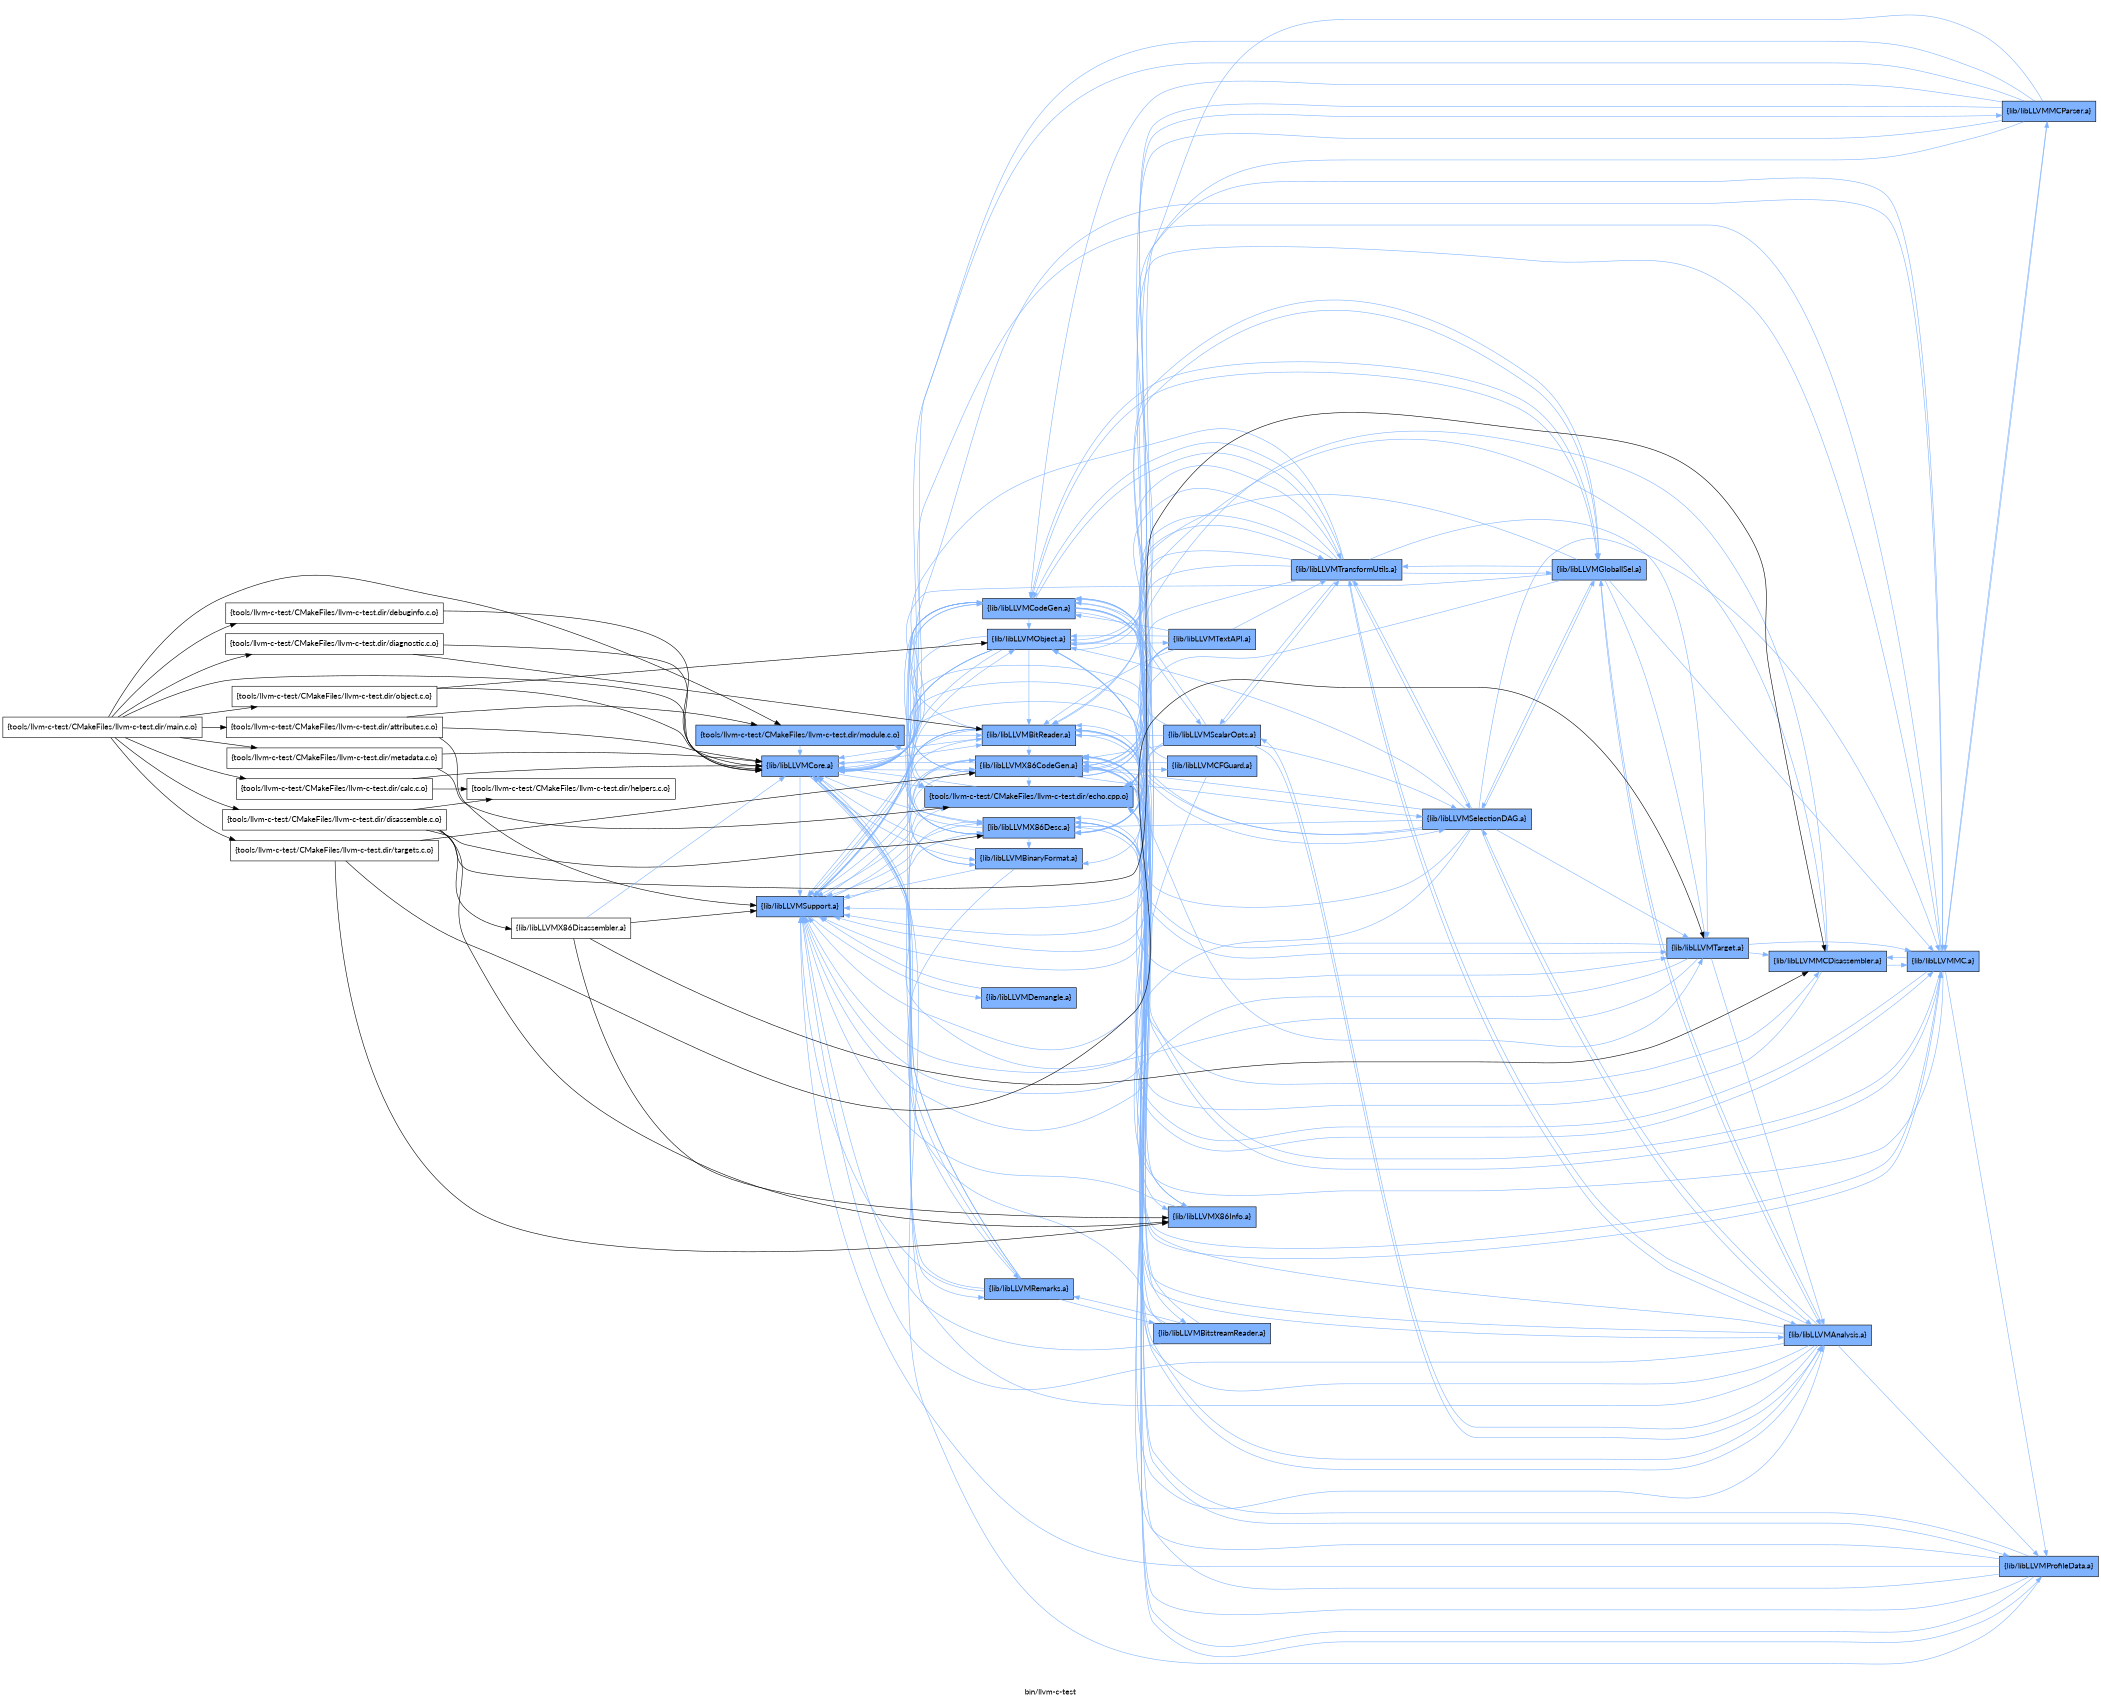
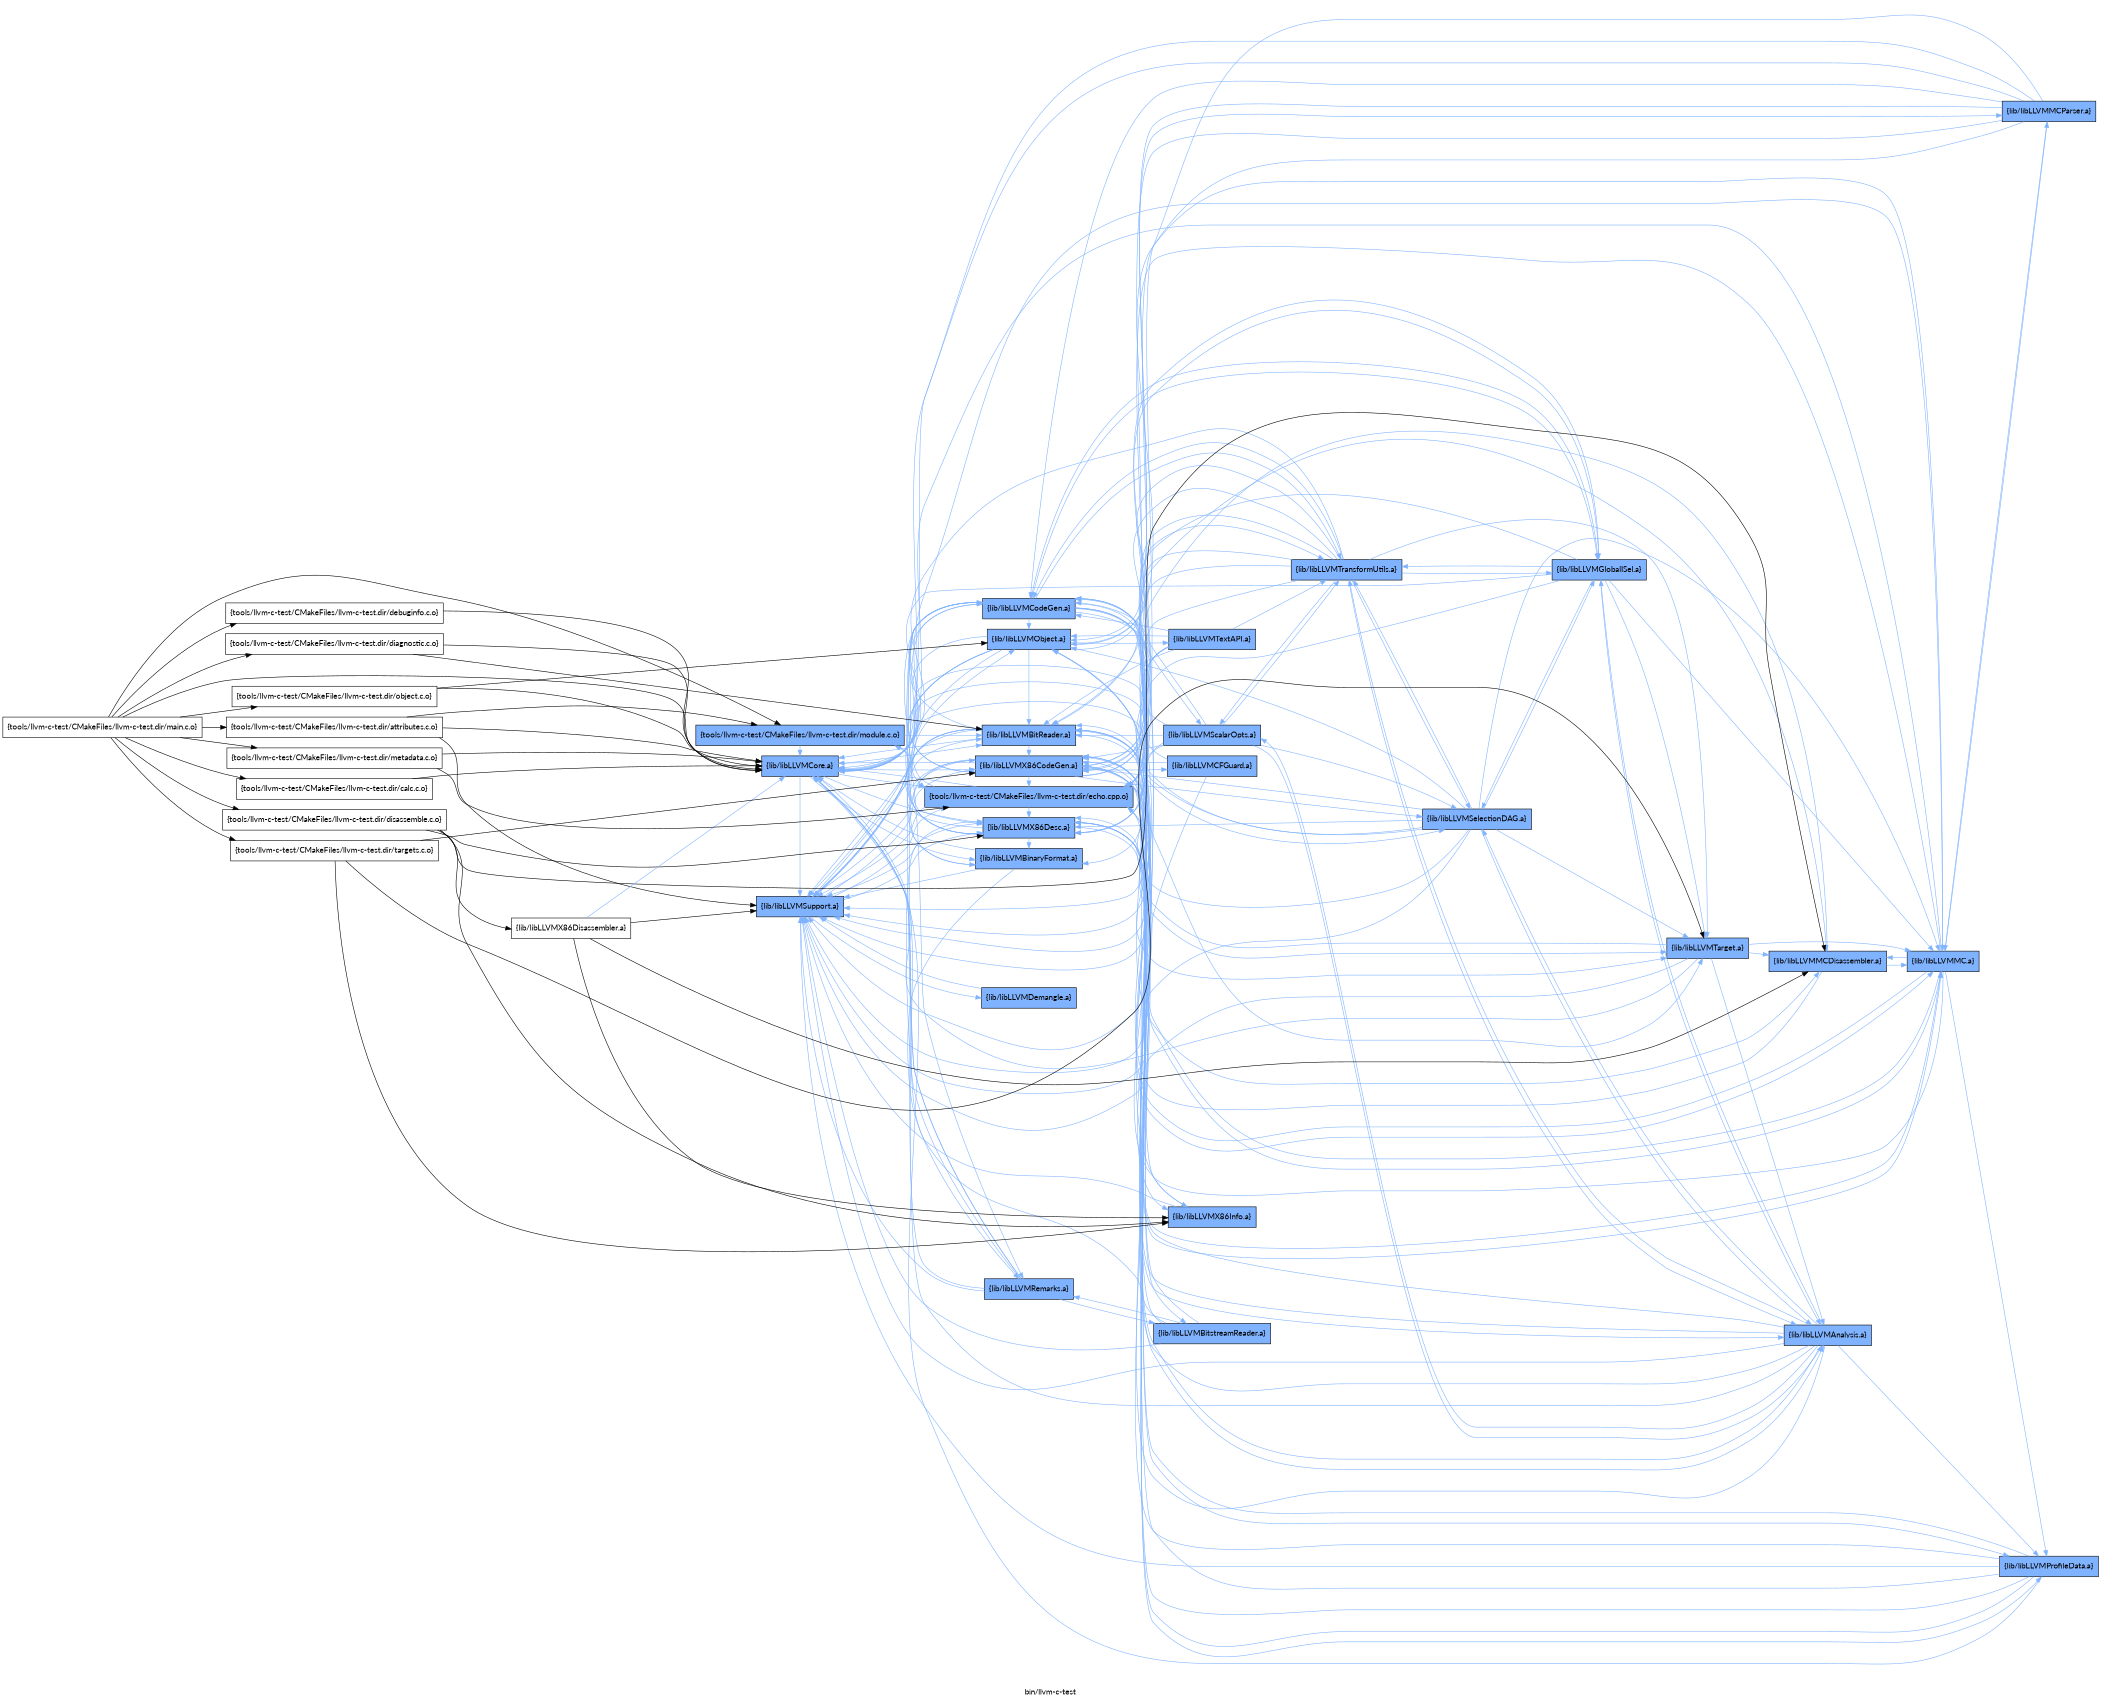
edge "{lib/libLLVMTextAPI.a}" -> "{lib/libLLVMX86Desc.a}": now "{tools/llvm-c-test/CMakeFiles/llvm-c-test.dir/echo.cpp.o}" -> "{lib/libLLVMX86Desc.a}"
node "{tools/llvm-c-test/CMakeFiles/llvm-c-test.dir/helpers.c.o}": removed
edge "{lib/libLLVMCore.a}" -> "{lib/libLLVMRemarks.a}": now "{tools/llvm-c-test/CMakeFiles/llvm-c-test.dir/module.c.o}" -> "{lib/libLLVMRemarks.a}"
